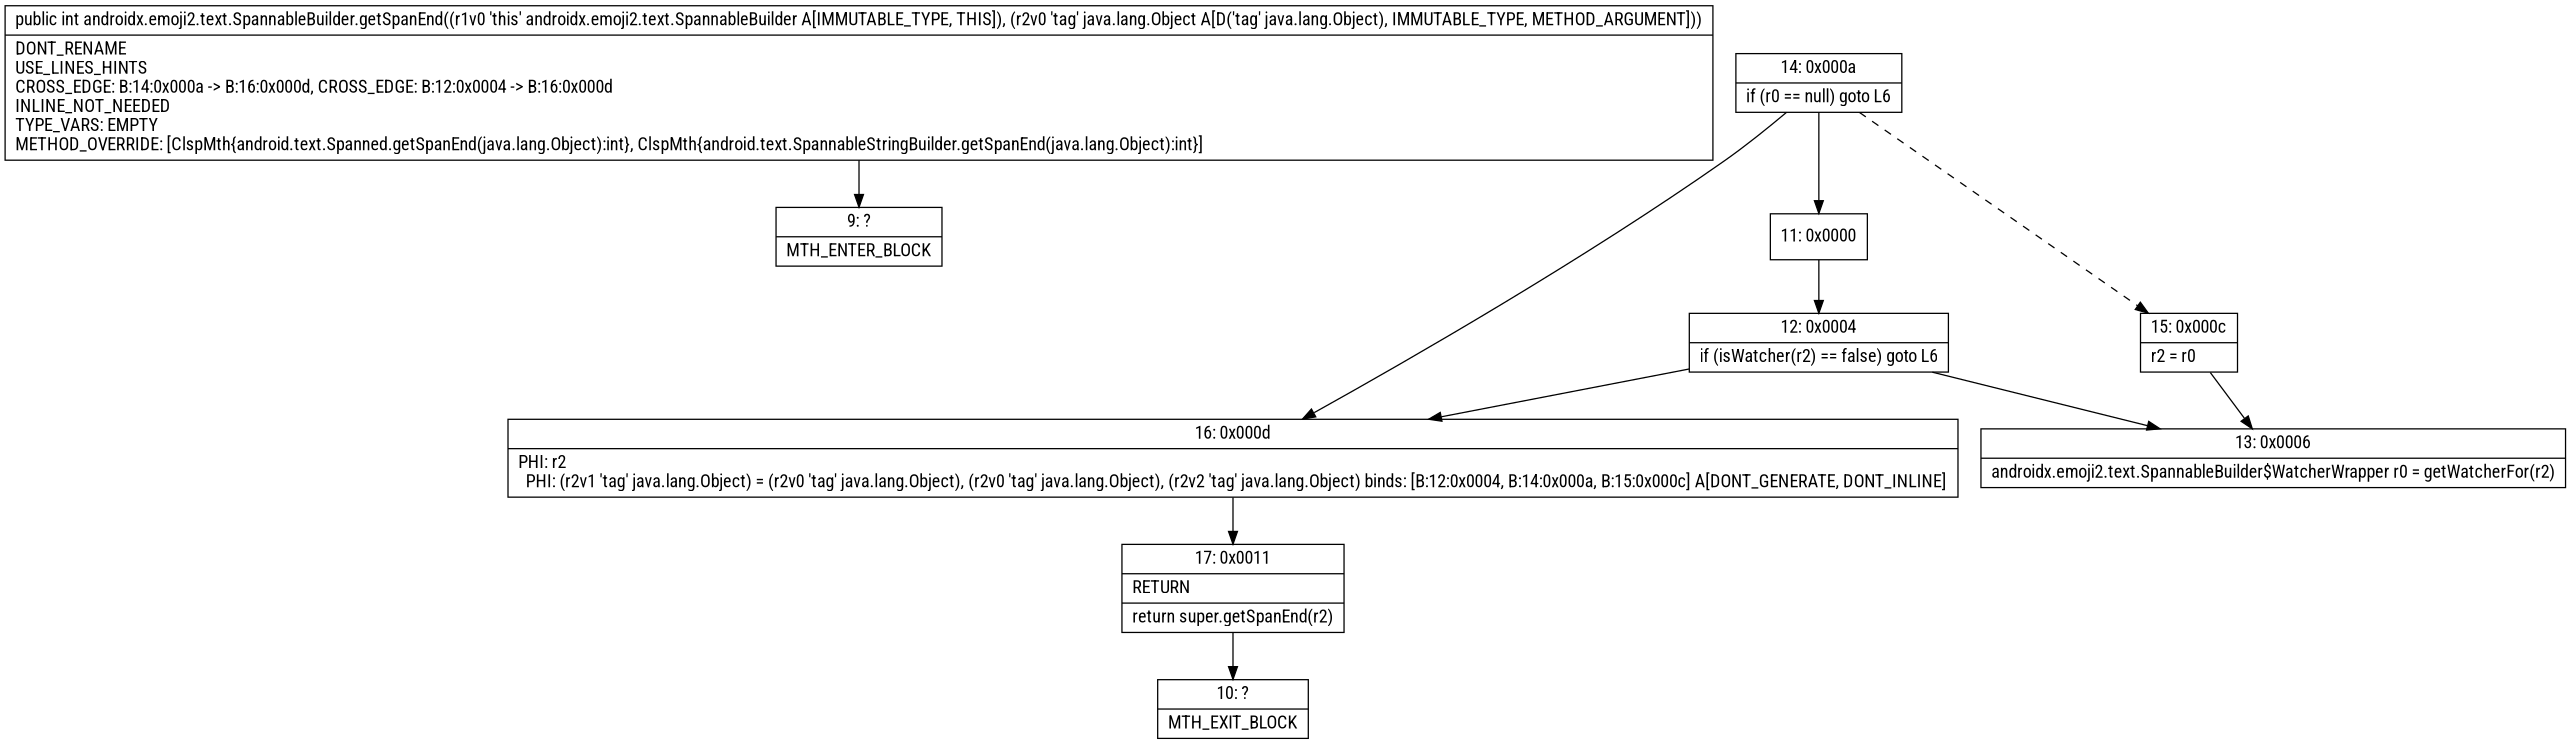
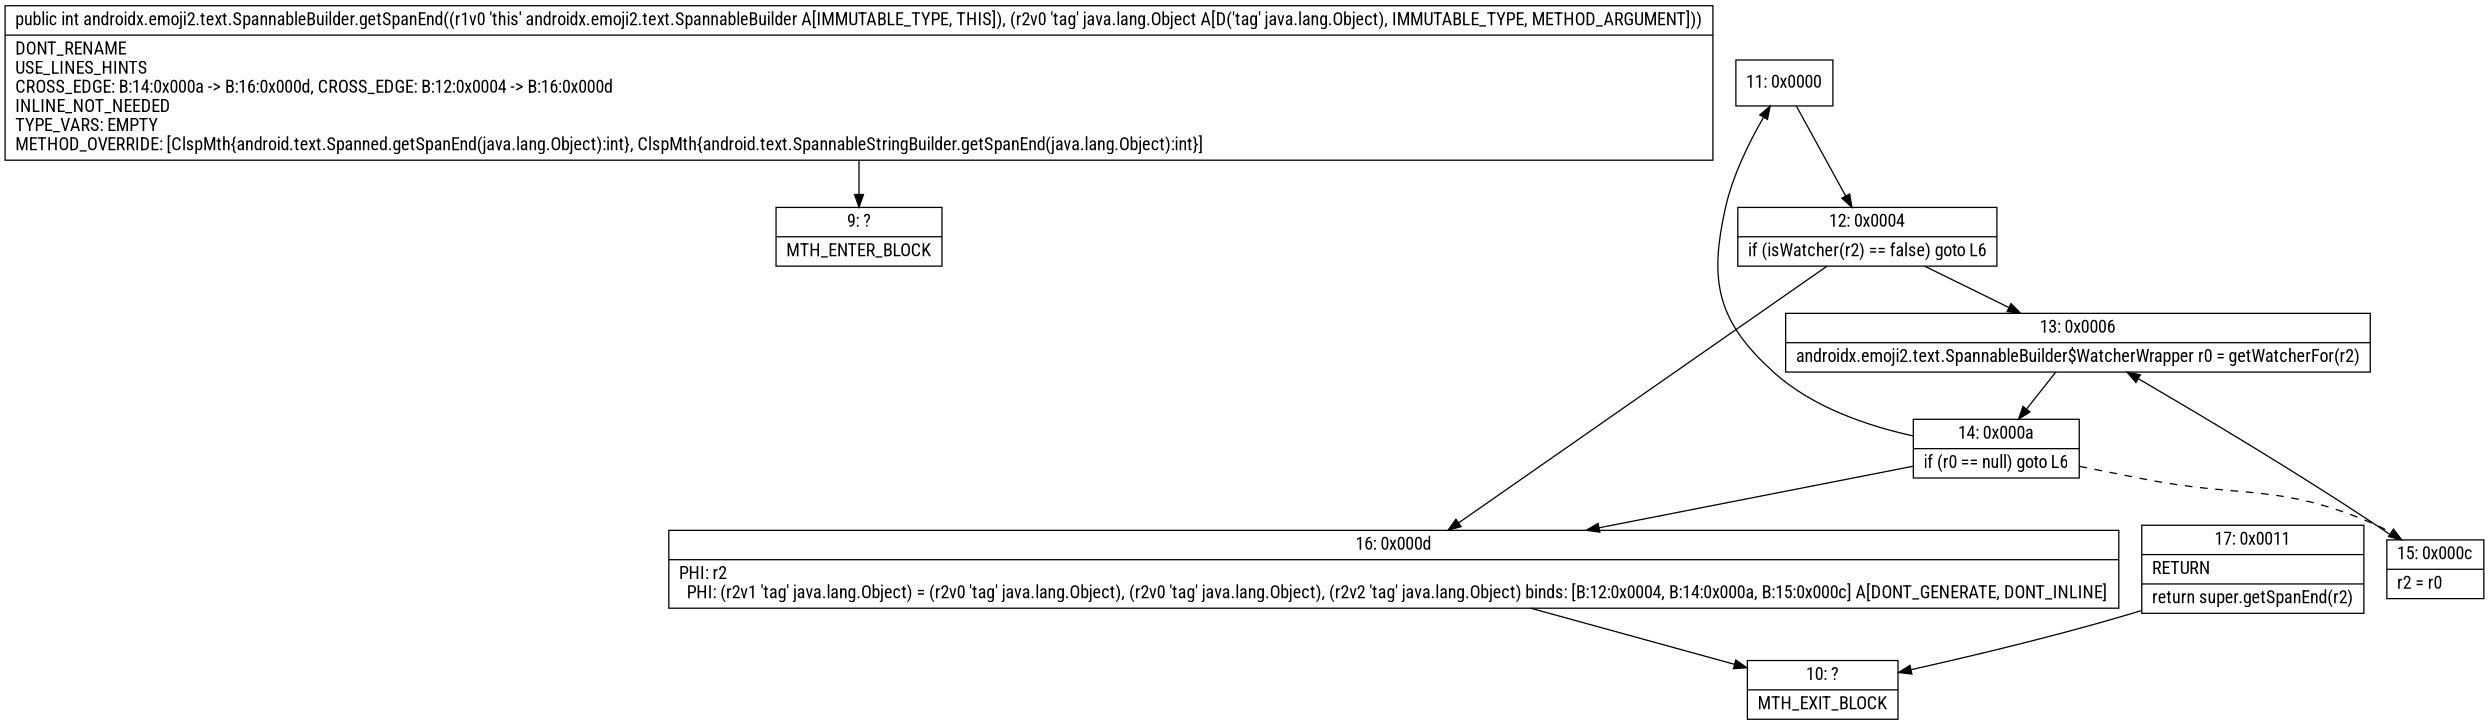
edge "13: 0x0006" -> "14: 0x000a": added
edge "16: 0x000d" -> "17: 0x0011": now "16: 0x000d" -> "10: ?"
